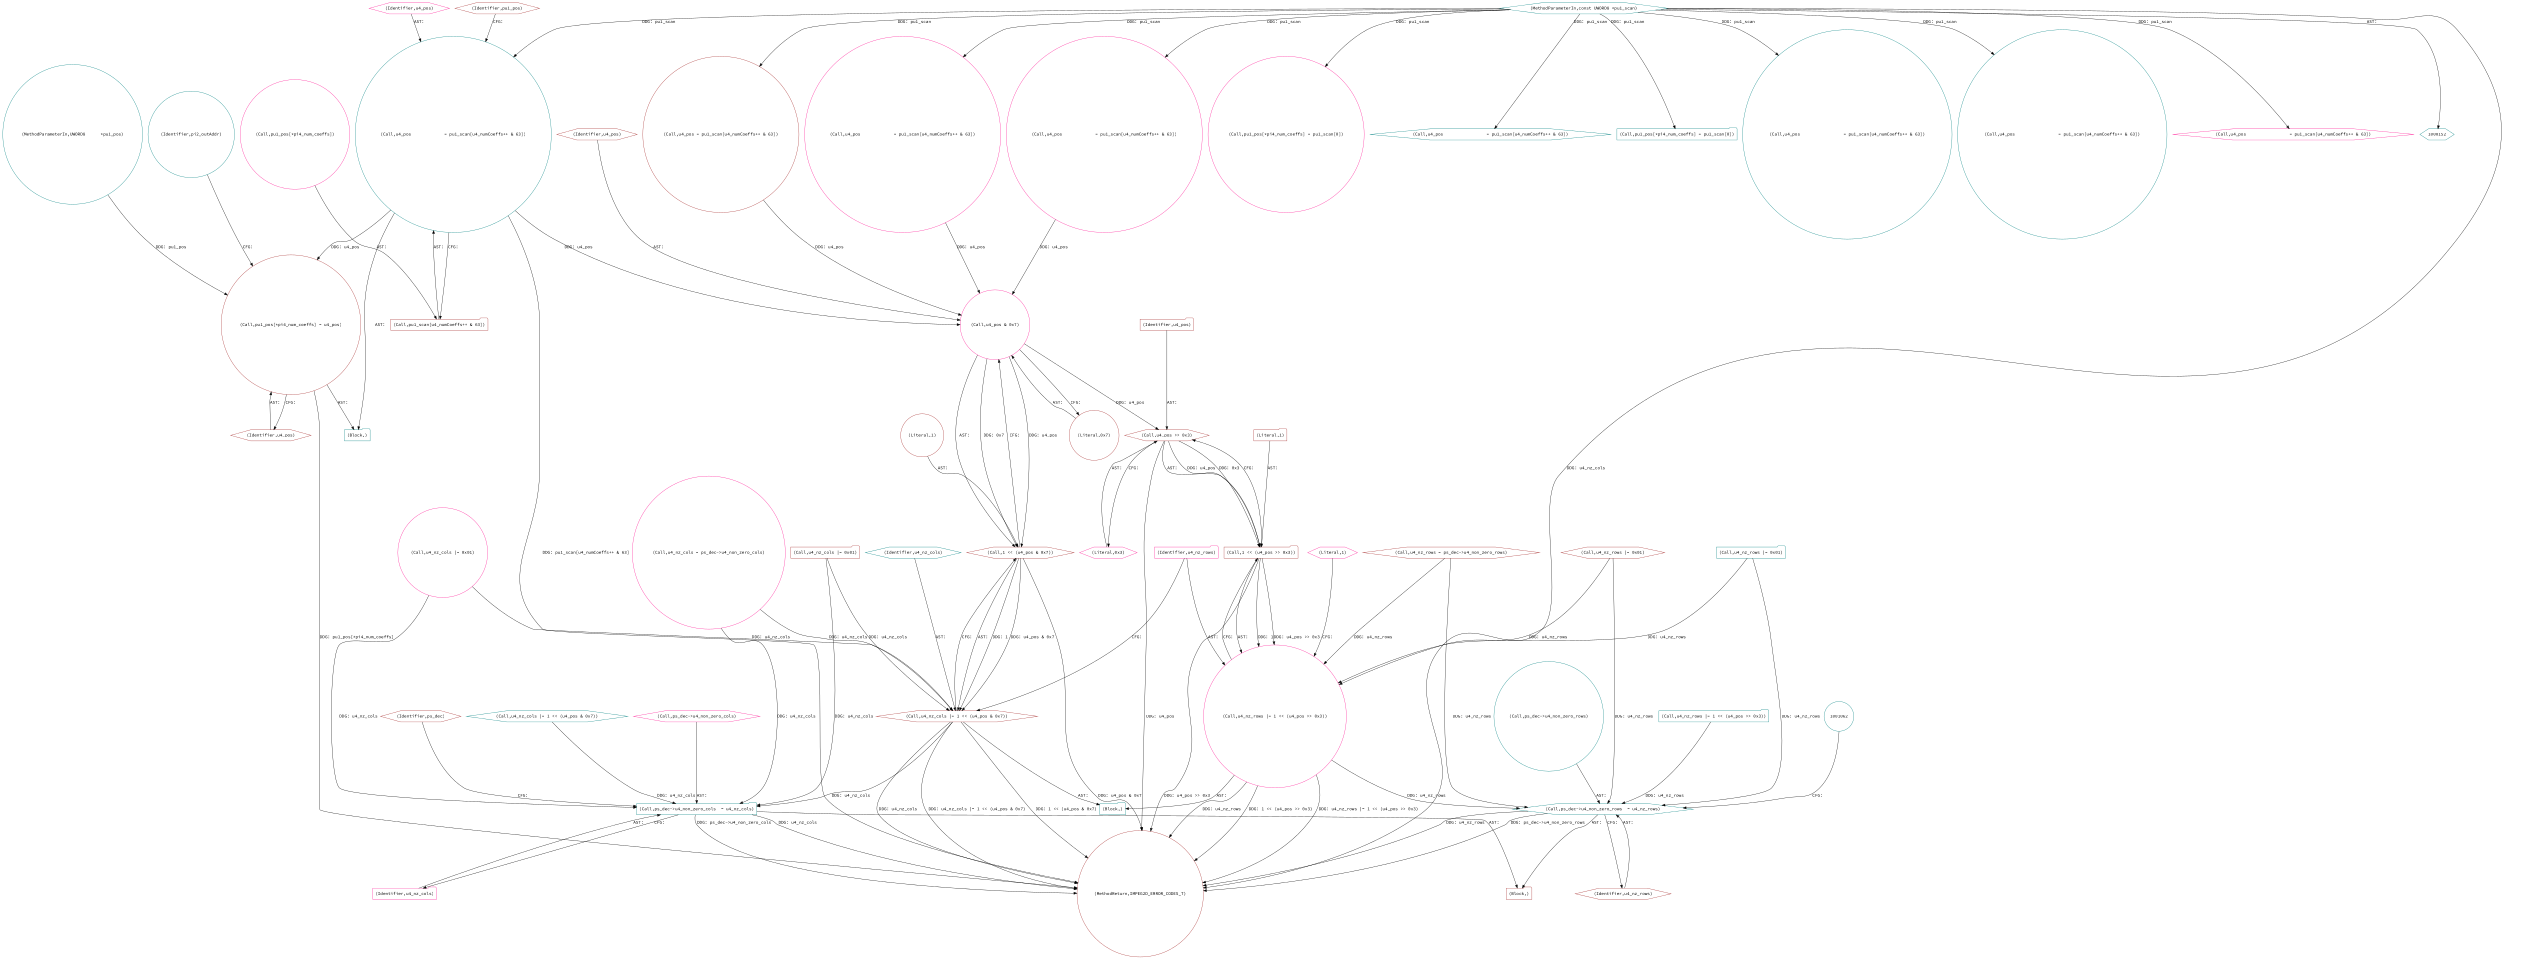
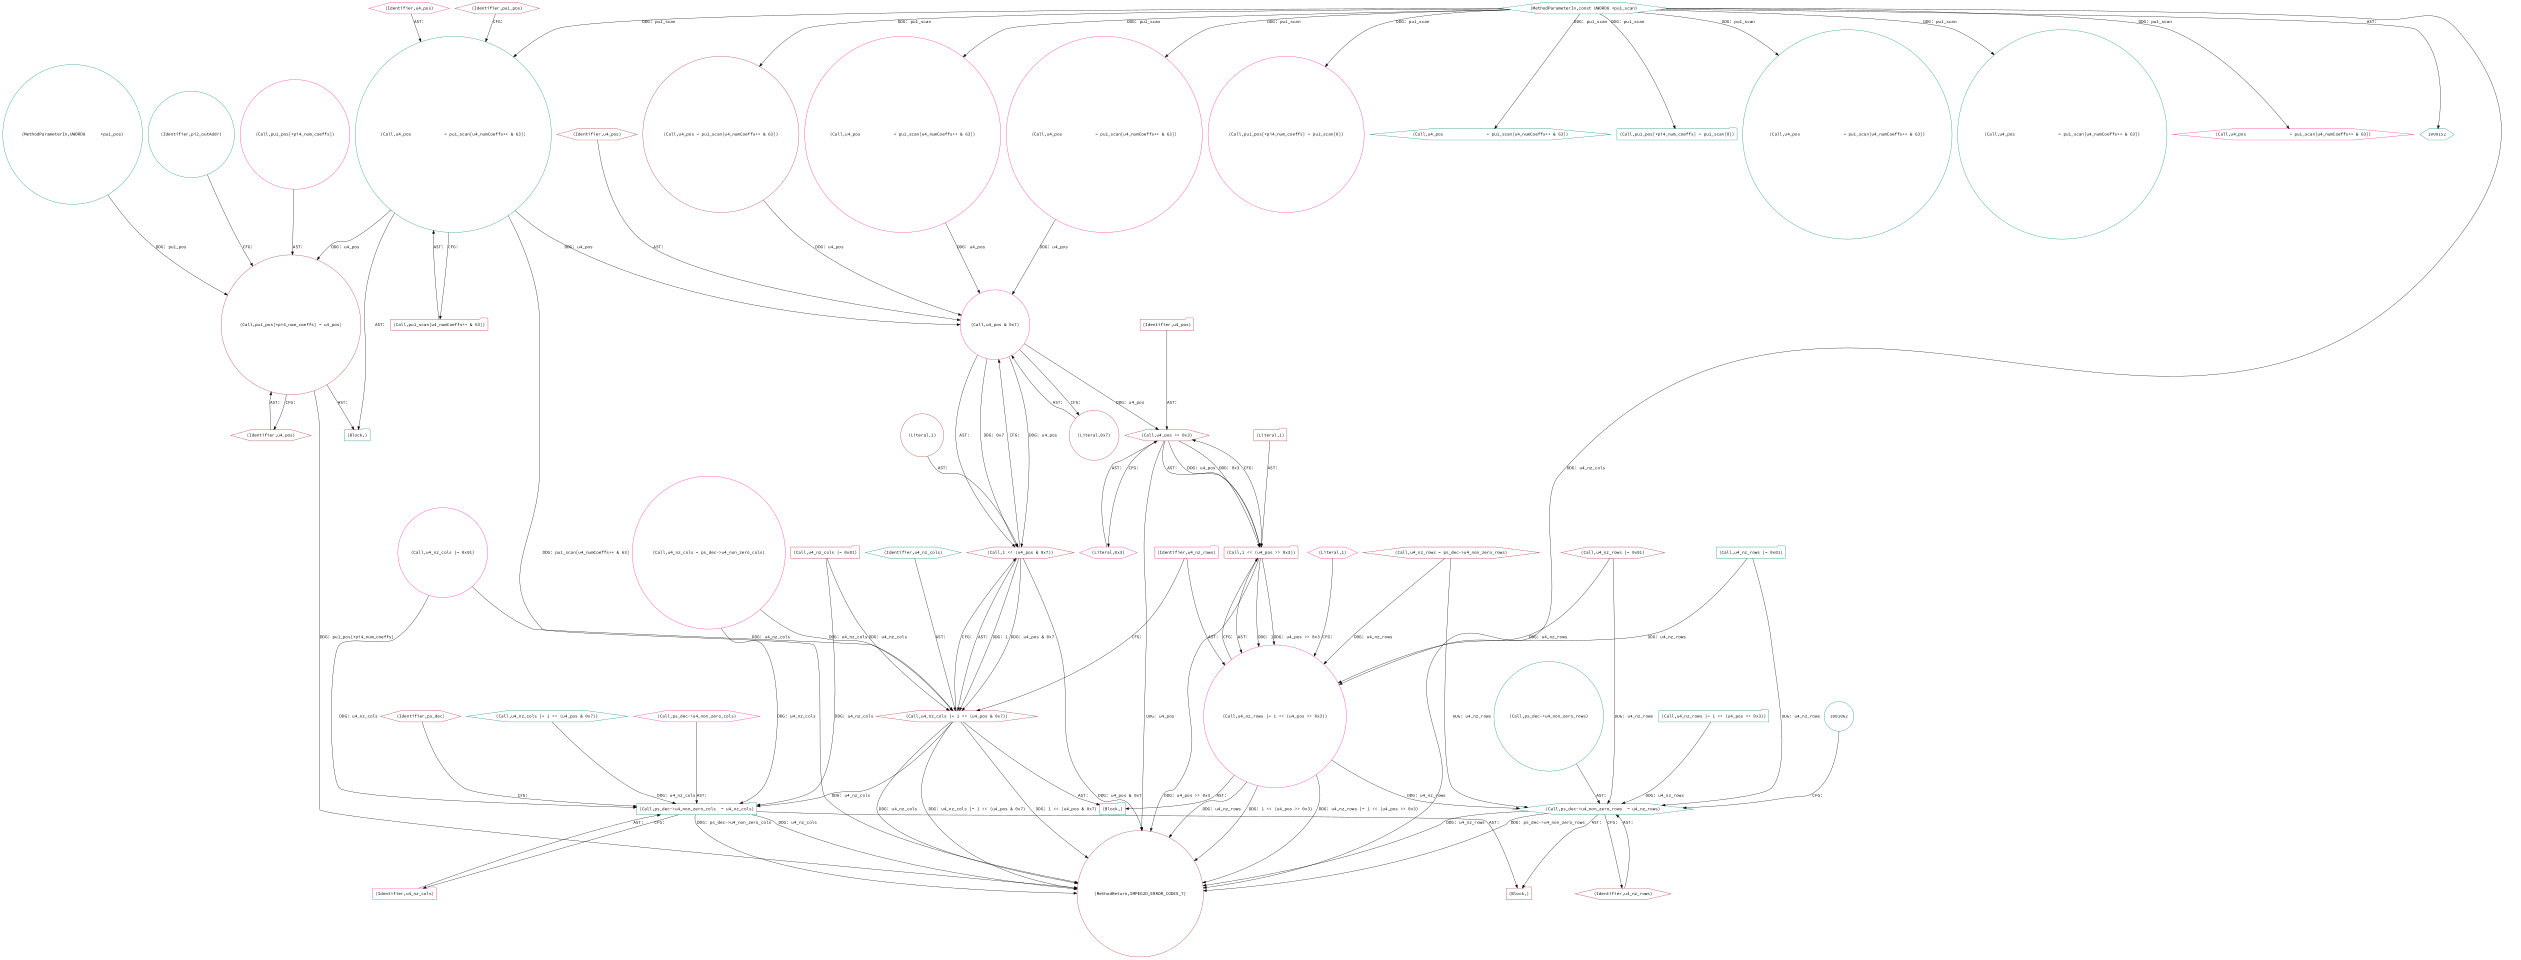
edge "(Call,pu1_pos[*pi4_num_coeffs])" -> "(Call,pu1_scan[u4_numCoeffs++ & 63])": now "(Call,pu1_pos[*pi4_num_coeffs])" -> "(Call,pu1_pos[*pi4_num_coeffs] = u4_pos)"
